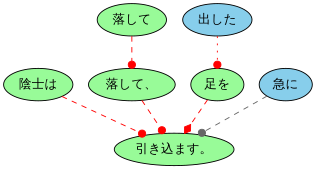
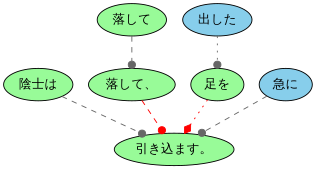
edge "落して" -> "落して、": color red -> gray40
edge "出した" -> "足を": color red -> gray40
edge "足を" -> "引き込ます。": style dashed -> dotted
edge "陰士は" -> "引き込ます。": color red -> gray40
